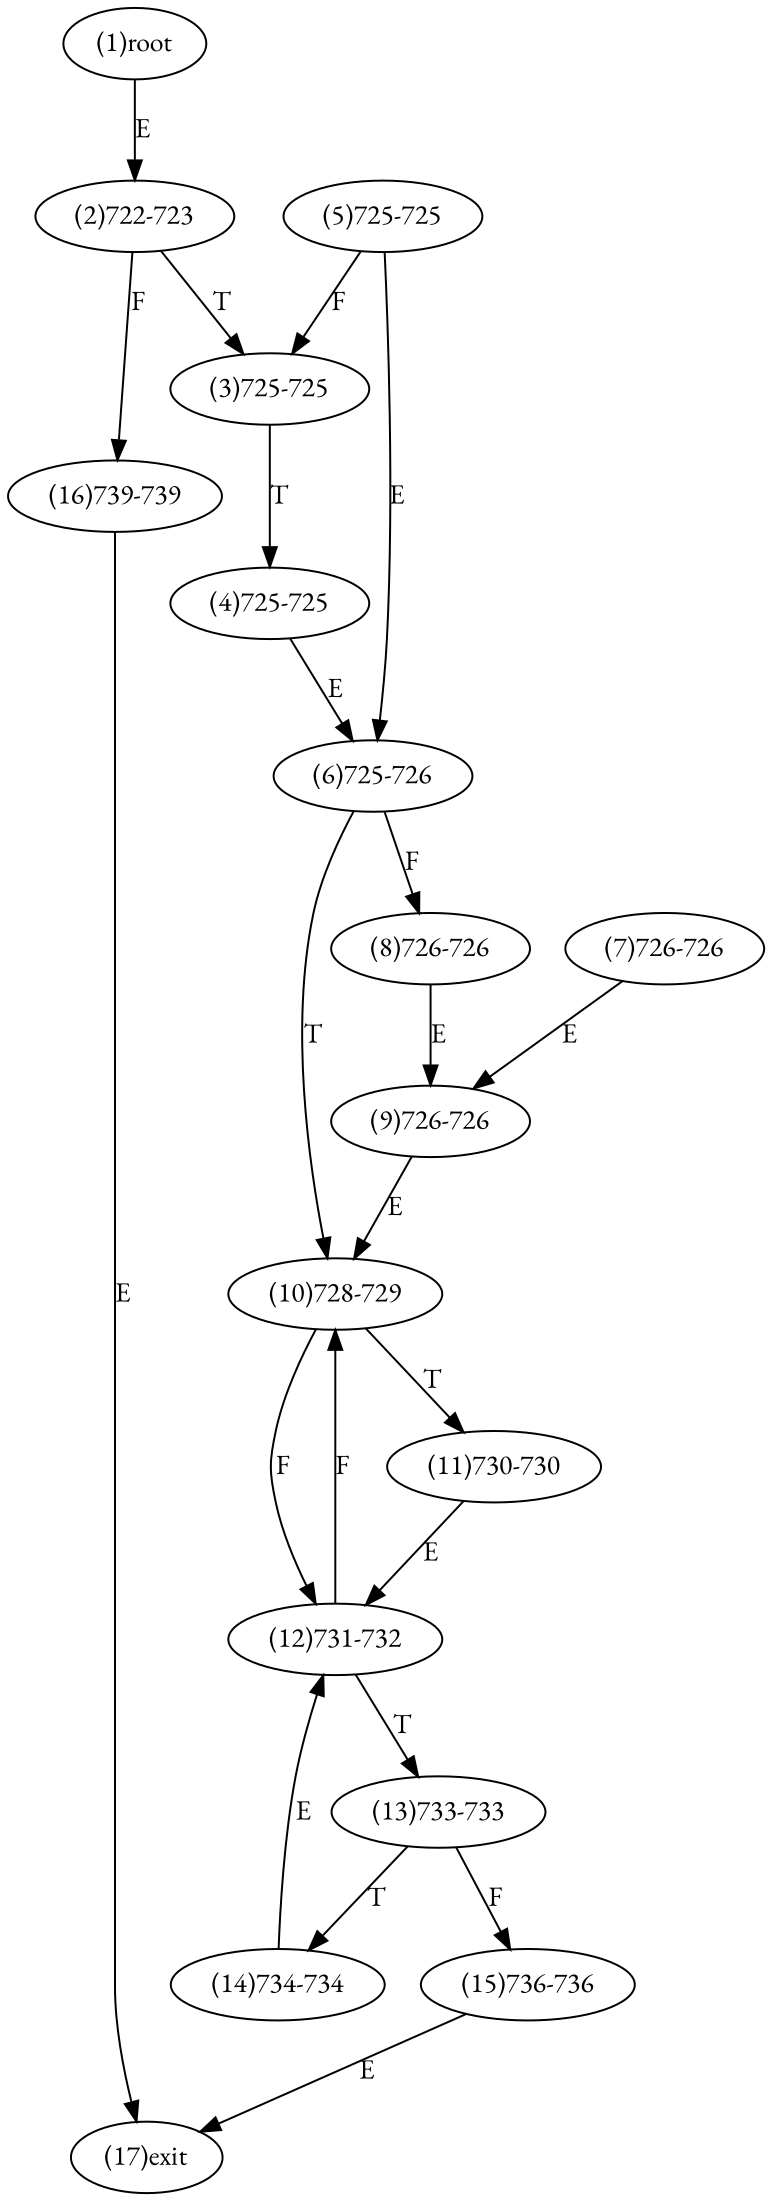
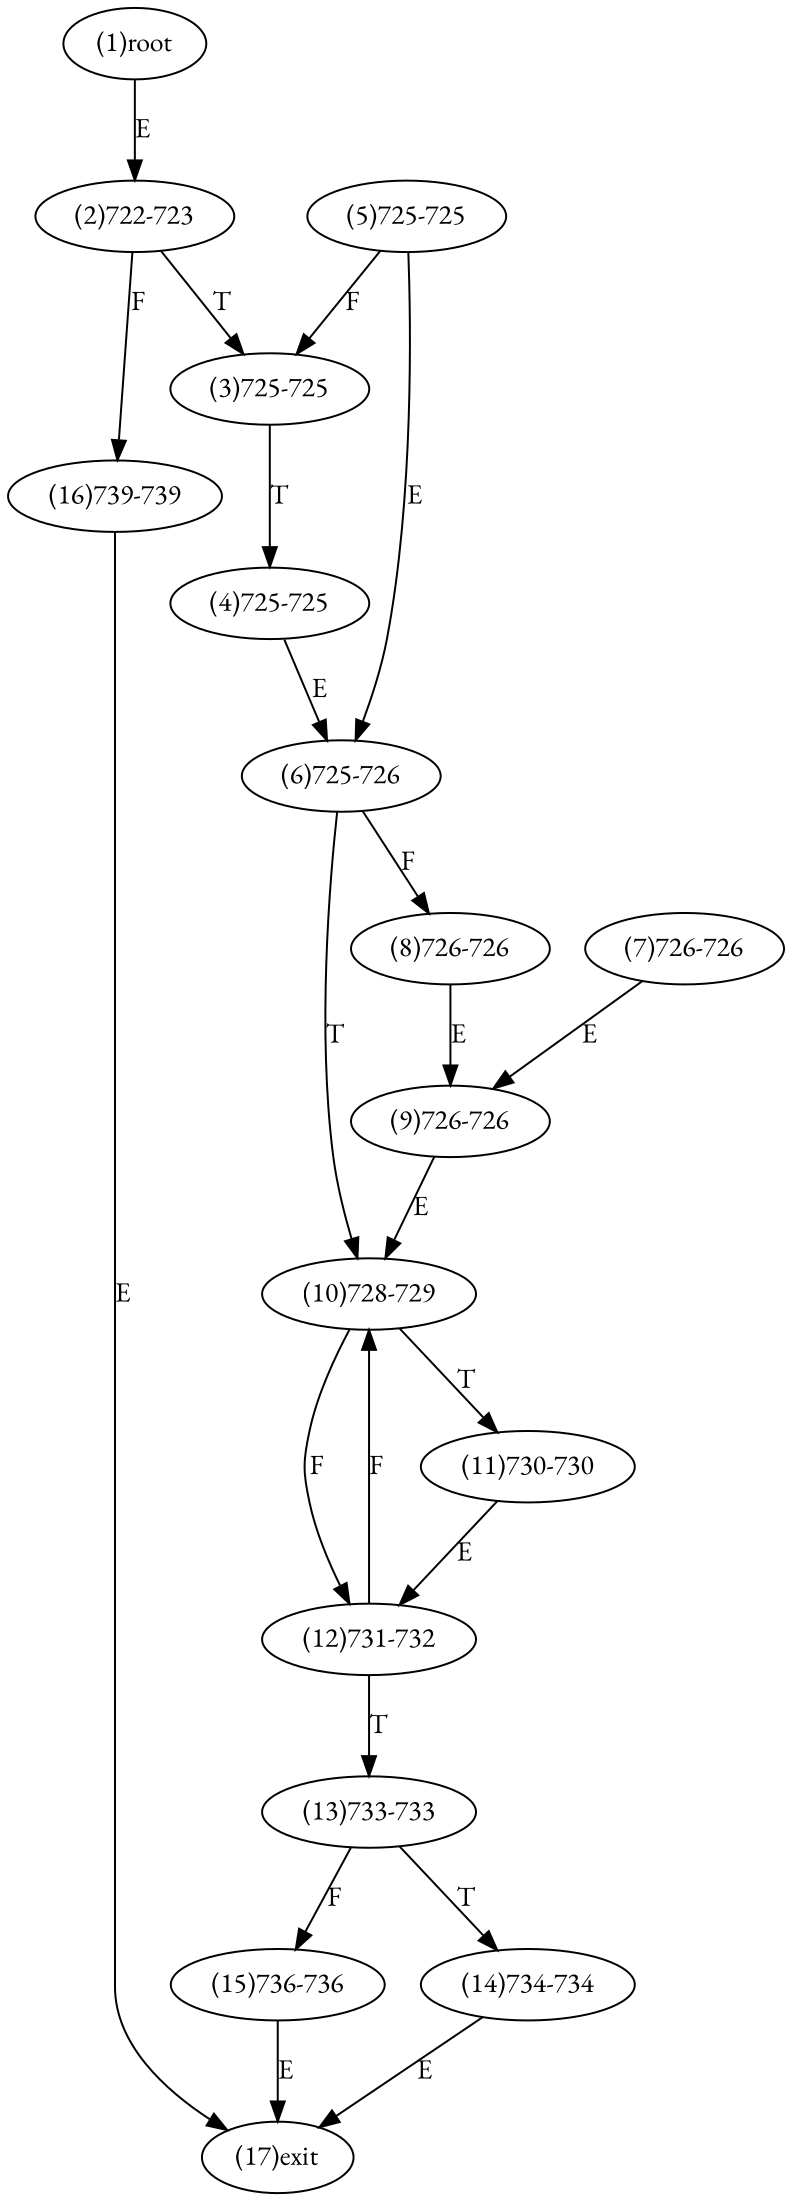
edge "(14)734-734" -> "(12)731-732": now "(14)734-734" -> "(17)exit"
